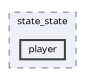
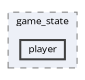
cluster "state_state": label "state_state" -> "game_state"
